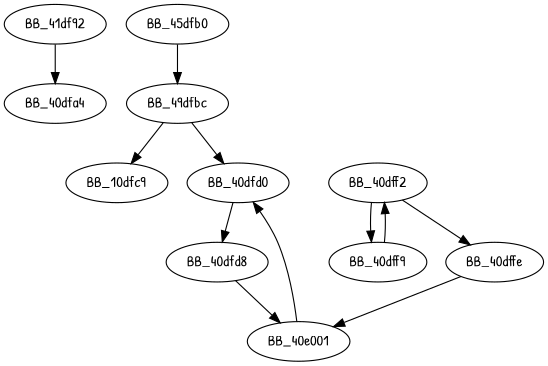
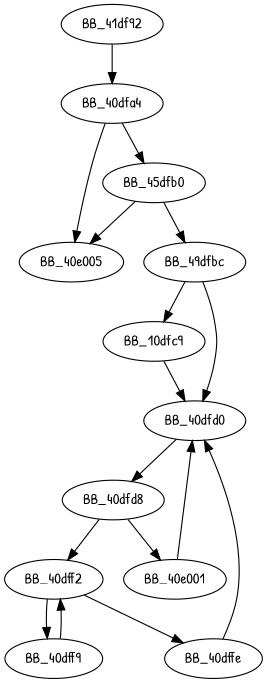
edge "BB_40dfa4" -> "BB_45dfb0": added
node "BB_40e005": added
edge "BB_40dffe" -> "BB_40e001": now "BB_40dffe" -> "BB_40dfd0"
edge "BB_10dfc9" -> "BB_40dfd0": added
edge "BB_40dfd8" -> "BB_40dff2": added
